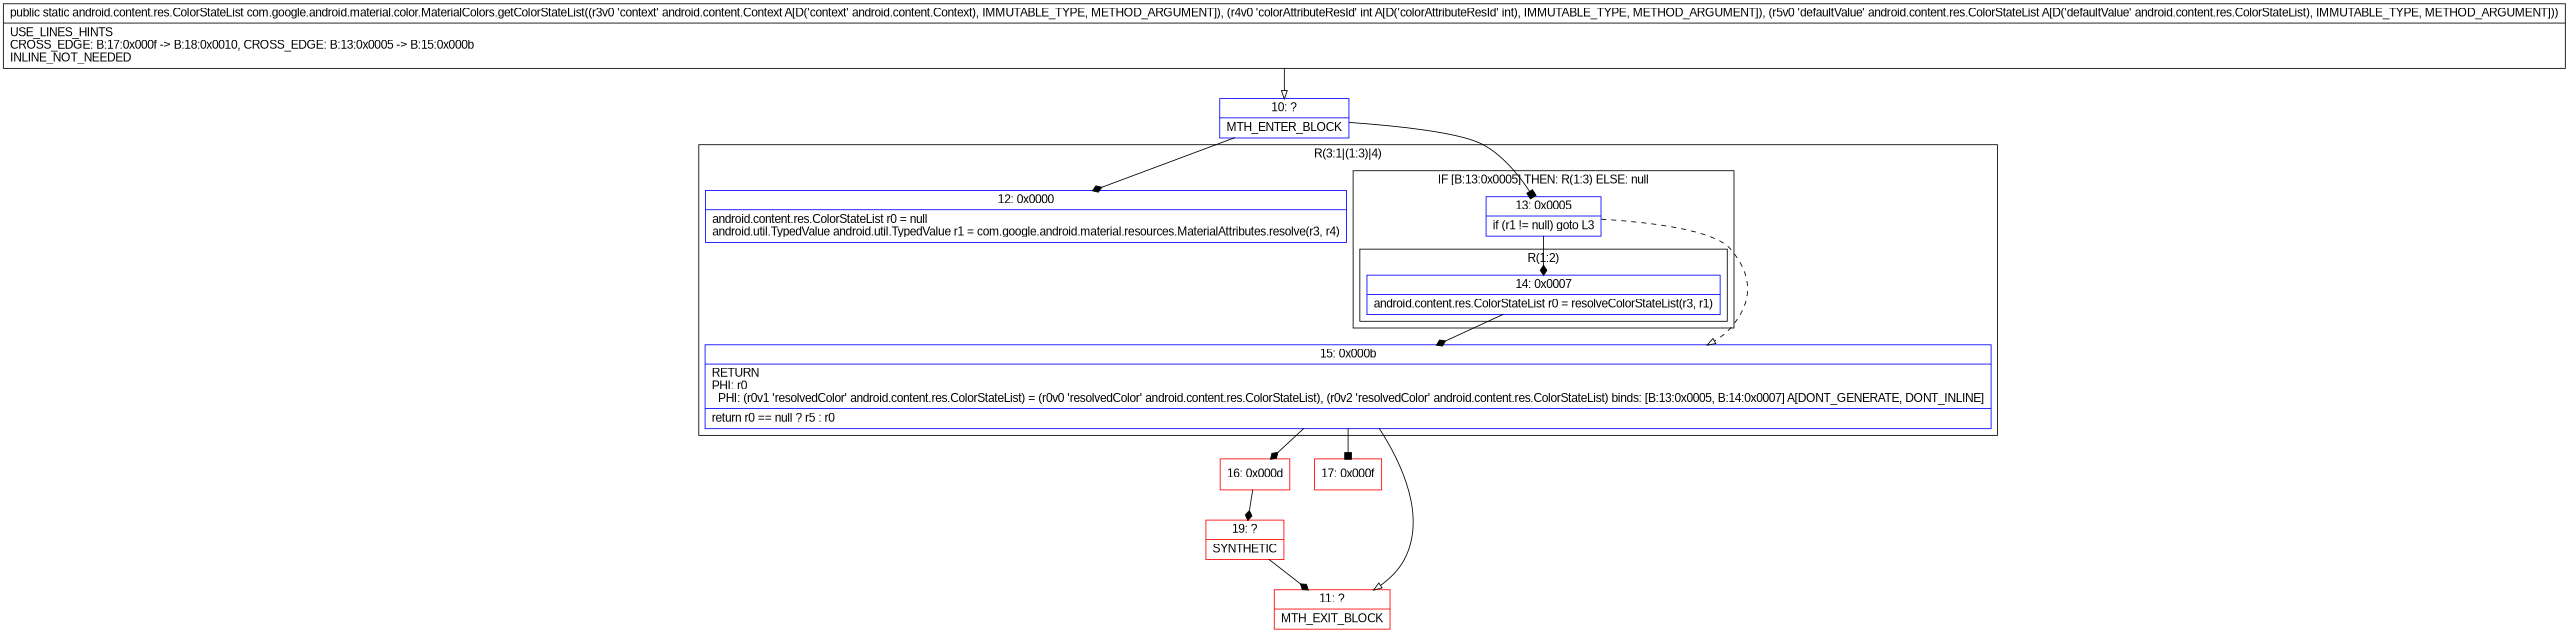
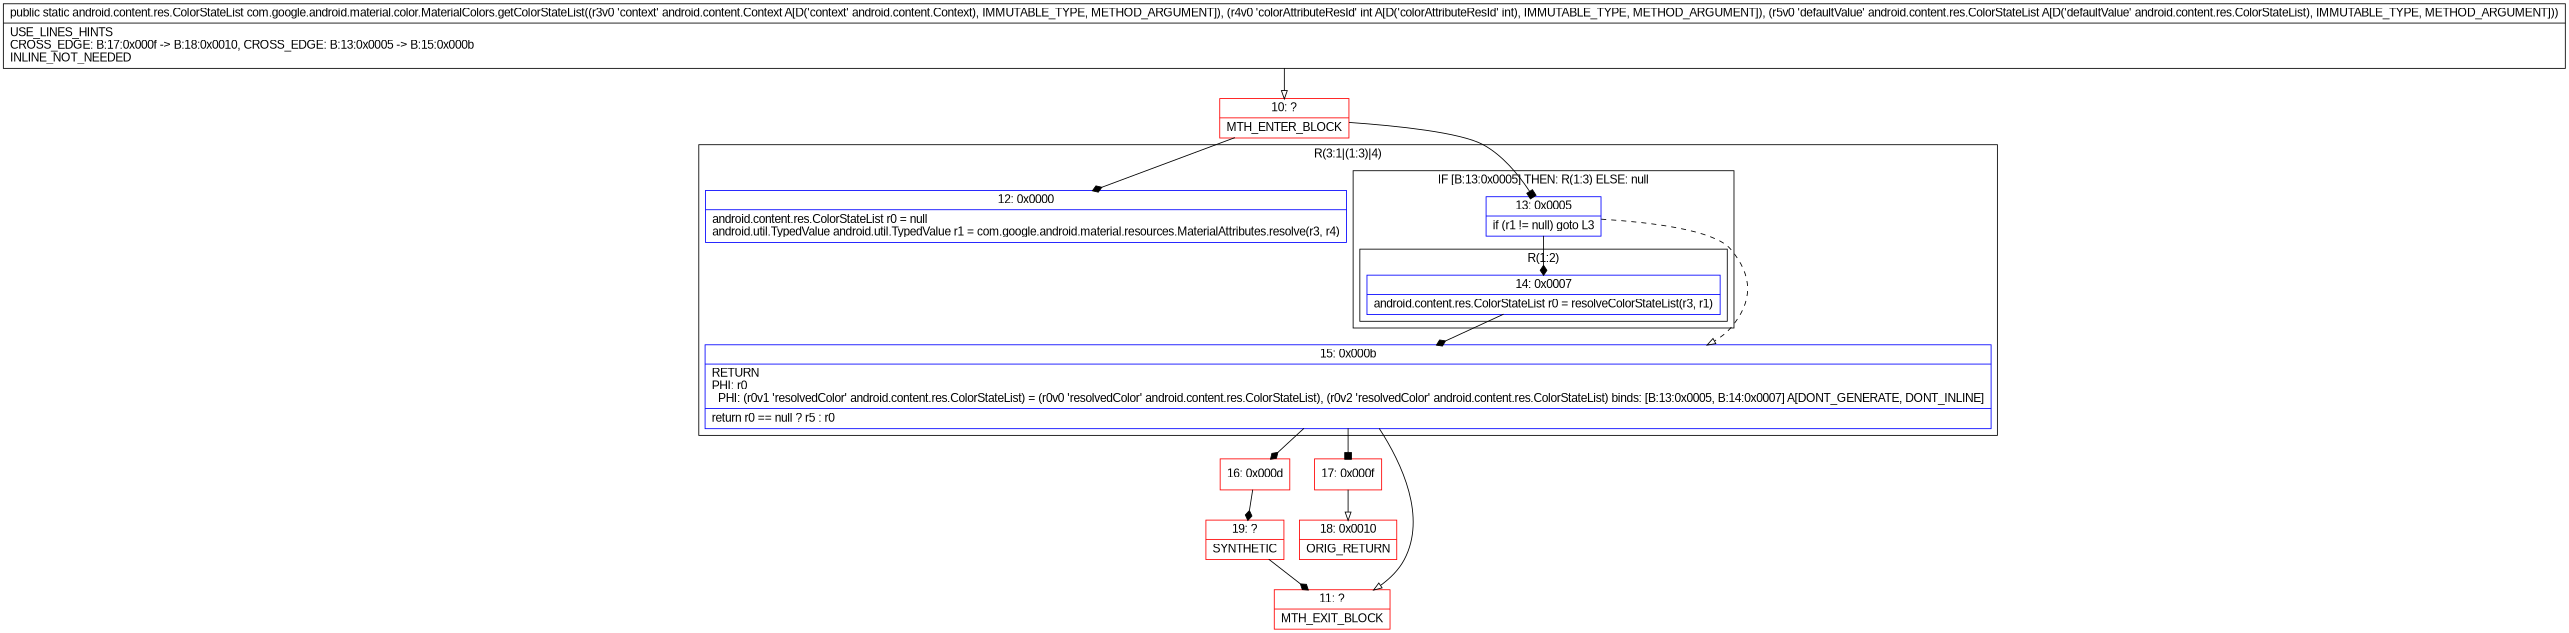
node "10: ?": color blue -> red
node "18: 0x0010": added
